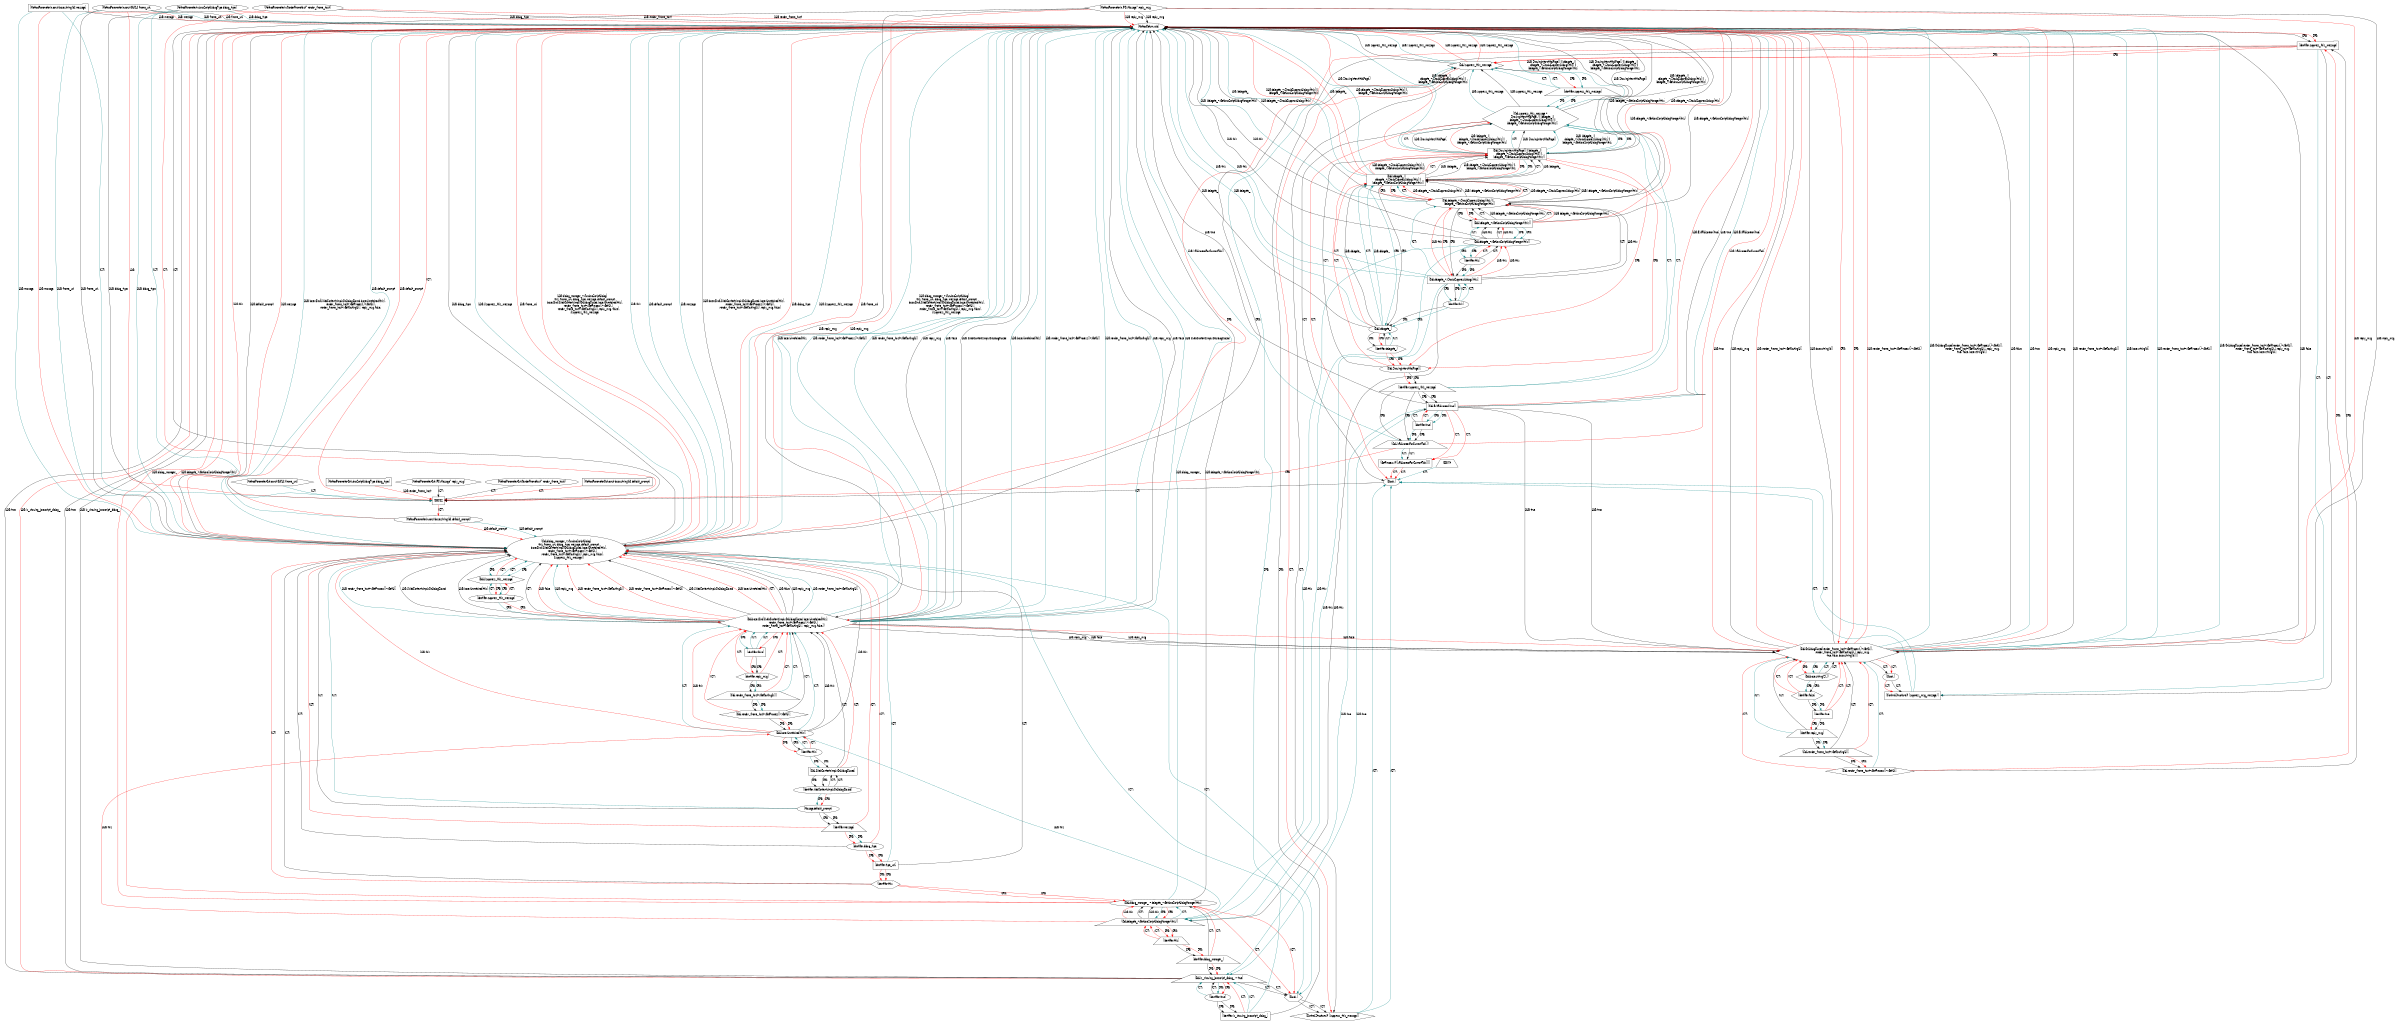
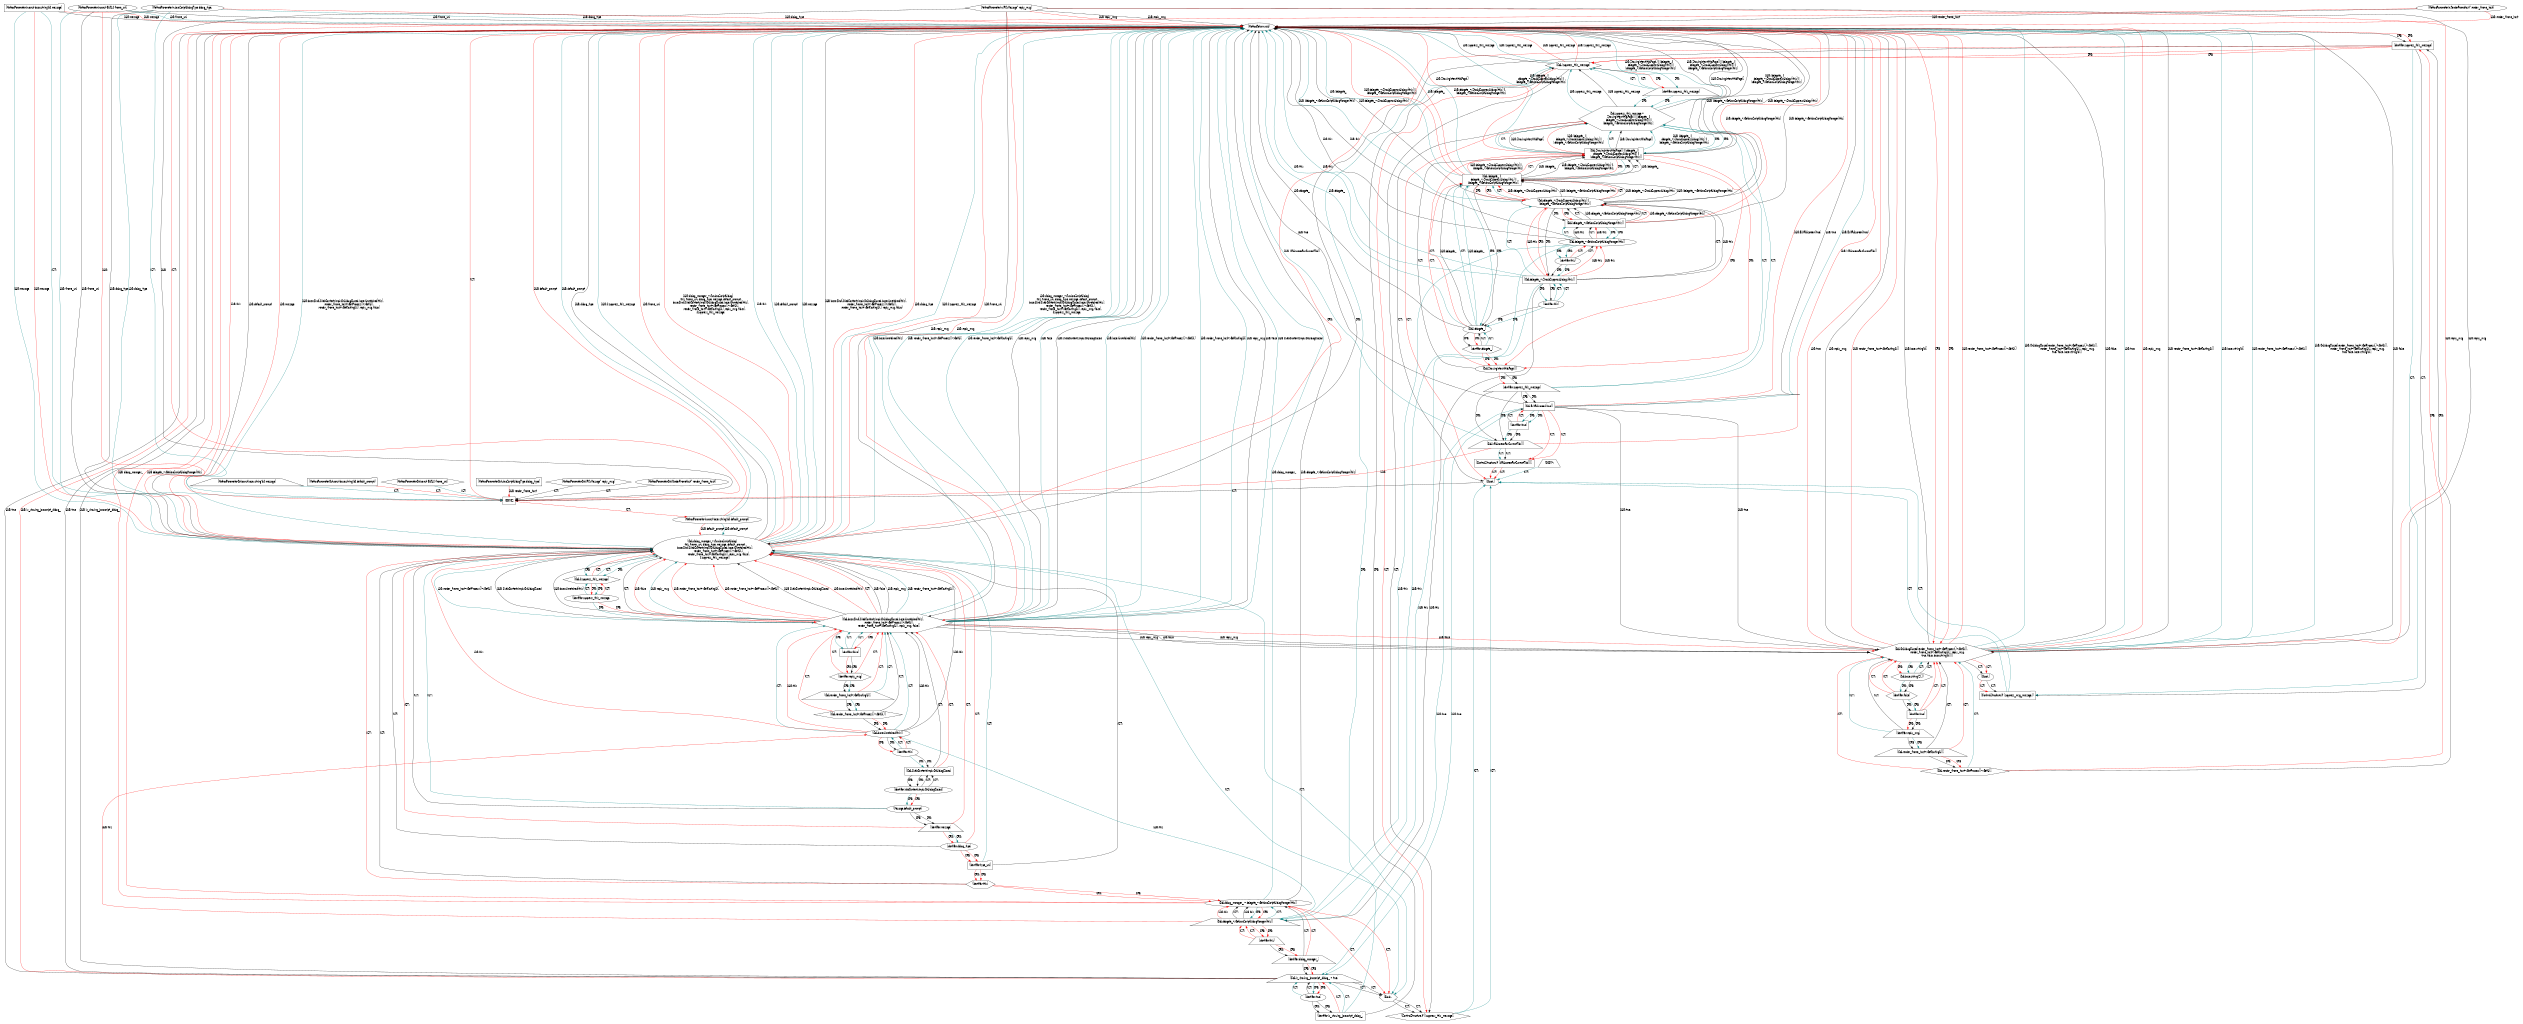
edge "(MethodParameterIn,IPC::Message* reply_msg)" -> "1000102": label "AST: " -> "DDG: "
node "(GetProcess,if (IsFullscreenForCurrentTab()))": label "(GetProcess,if (IsFullscreenForCurrentTab()))" -> "(ControlStructure,if (IsFullscreenForCurrentTab()))"
edge "(Call,IsFullscreenForCurrentTab())" -> "1000102": label "CFG: " -> "DDG: "
node "(MethodParameterOut,const base::string16& message)": added
